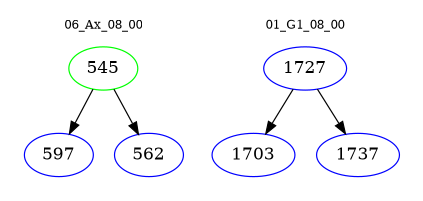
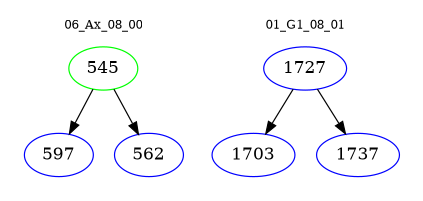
cluster "01_G1_08_00": label "01_G1_08_00" -> "01_G1_08_01"
